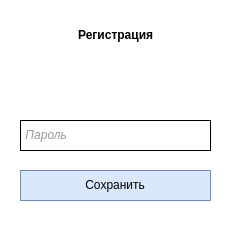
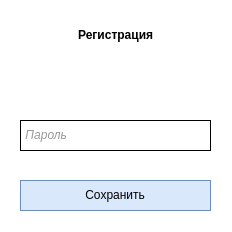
node "Сохранить": moved (116, 186) -> (116, 196)
